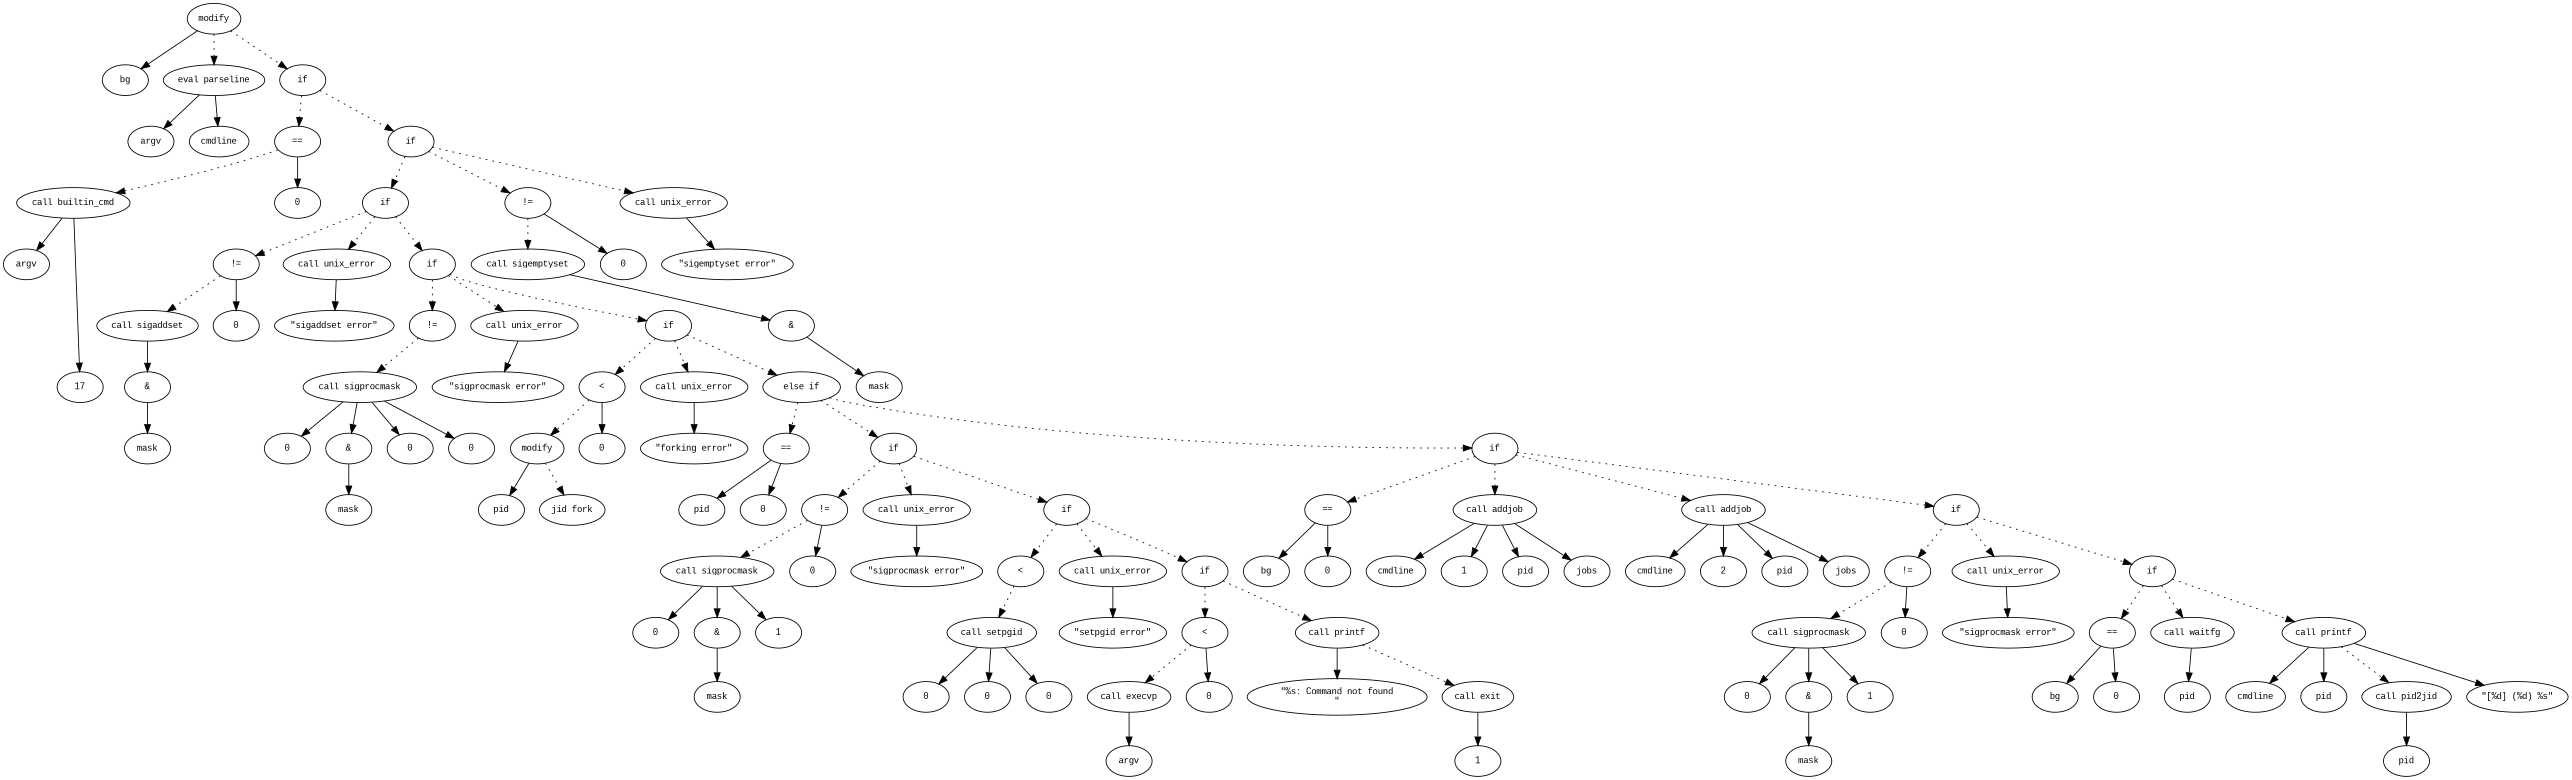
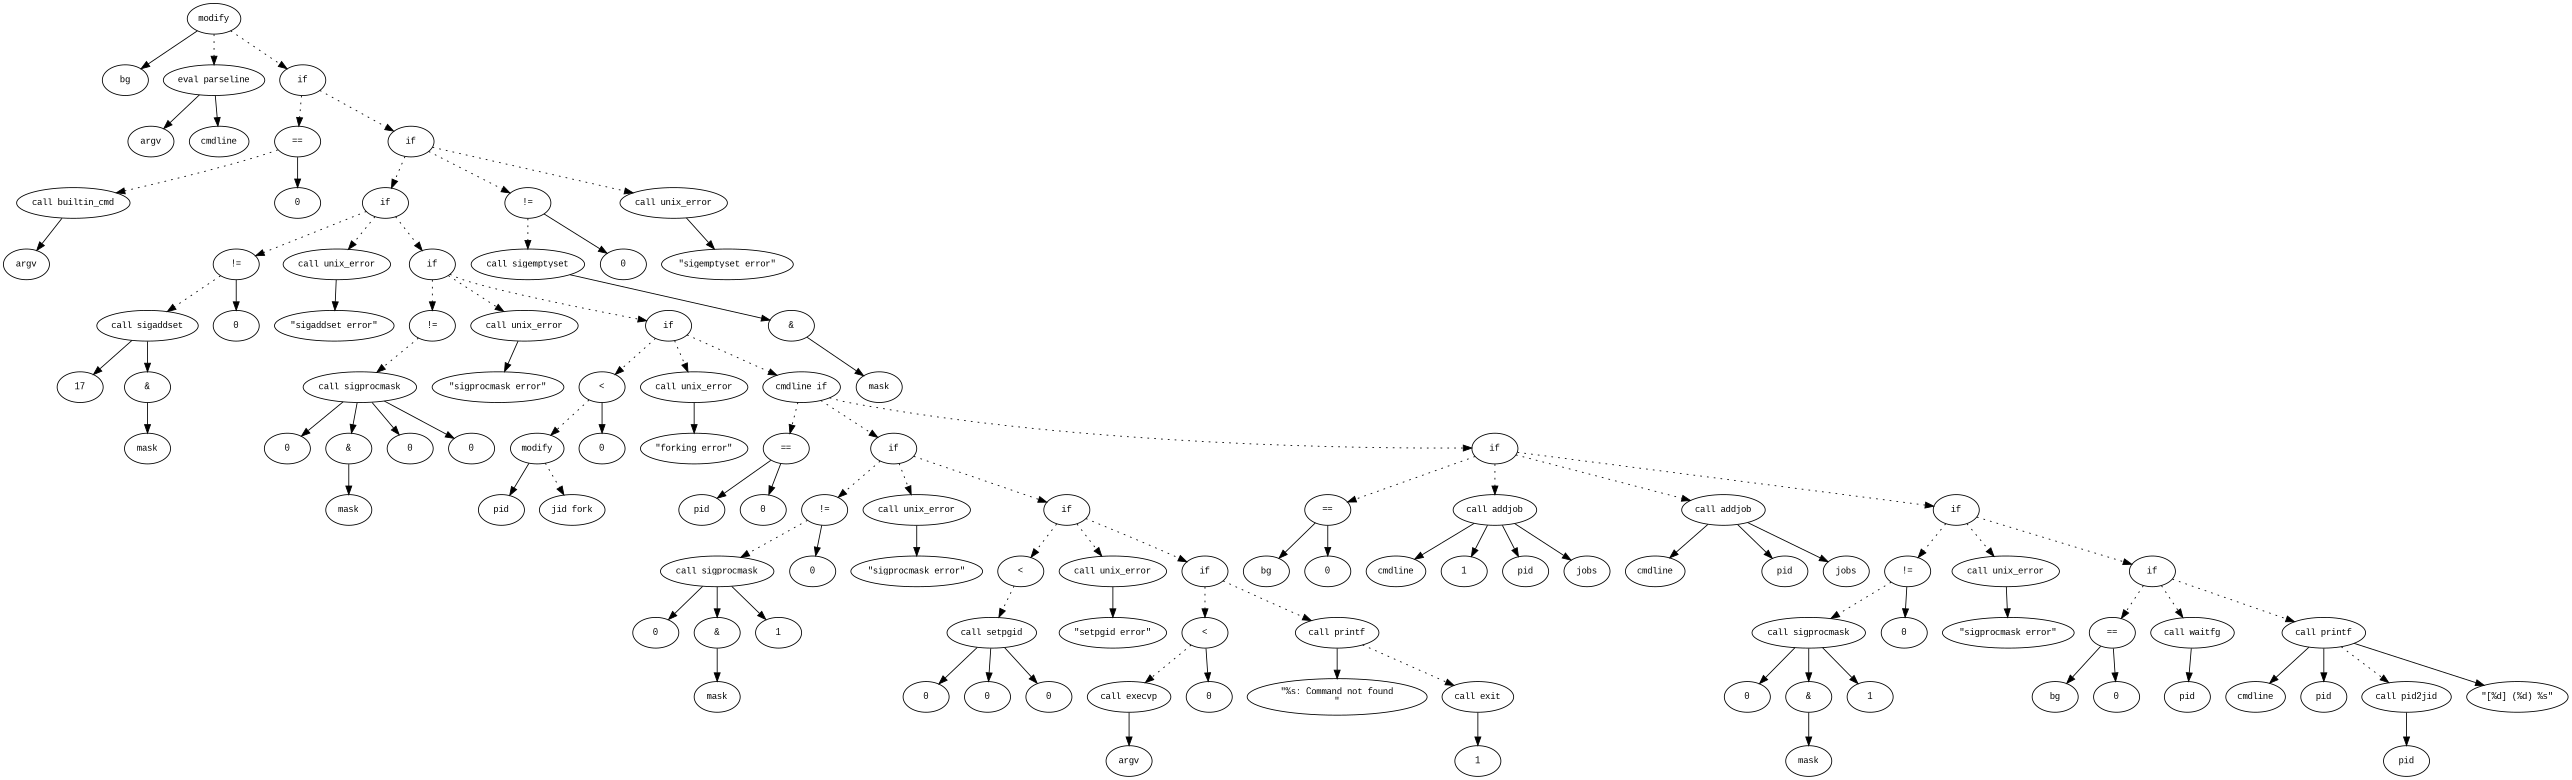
edge "call builtin_cmd" -> "17": now "call sigaddset" -> "17"
node "else if": label "else if" -> "cmdline if"
node "2": removed
